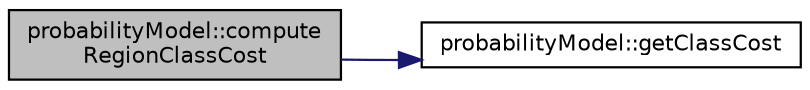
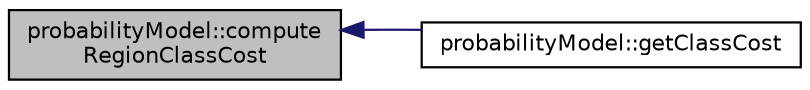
edge "probabilityModel::compute RegionClassCost" -> "probabilityModel::getClassCost": reversed
